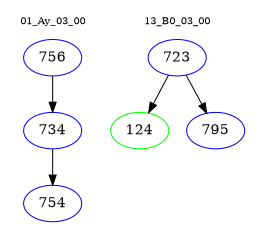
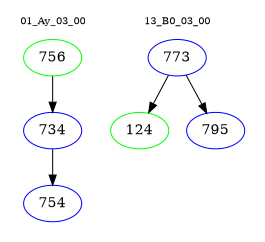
node "756": color blue -> green
node "723": label "723" -> "773"
